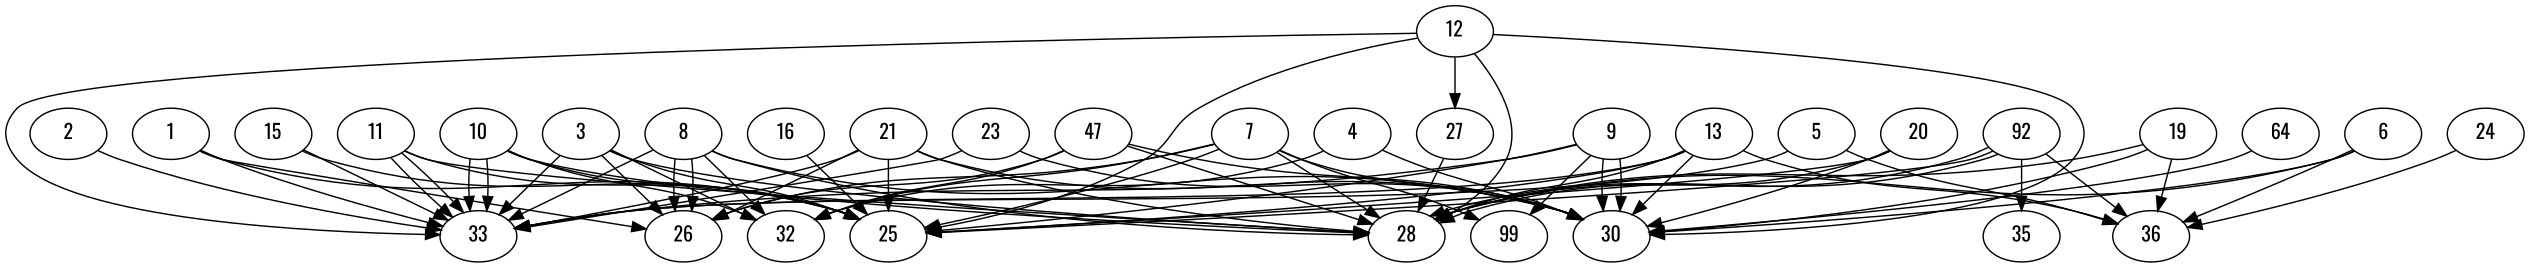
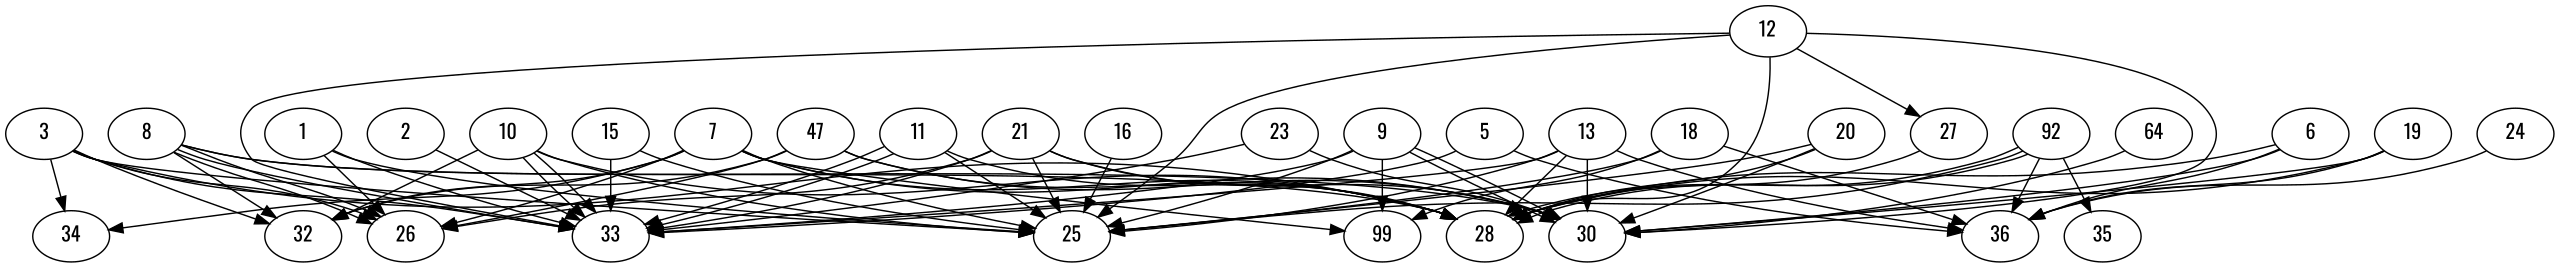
node "4": removed
node "18": added
node "34": added
